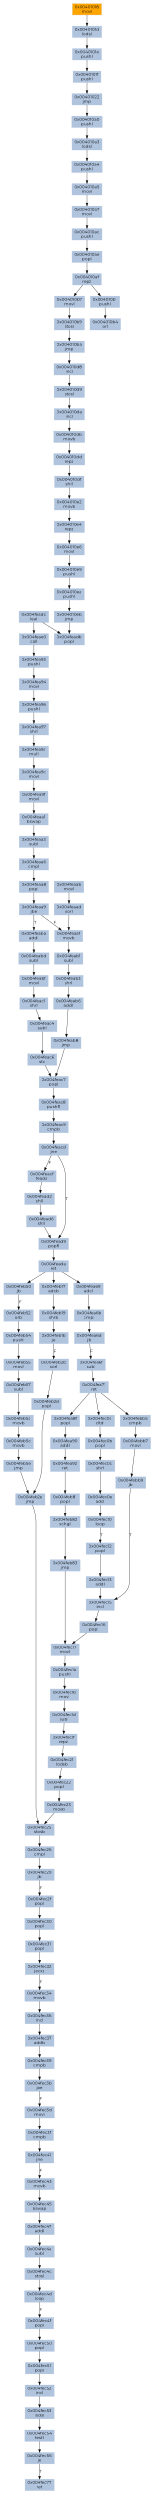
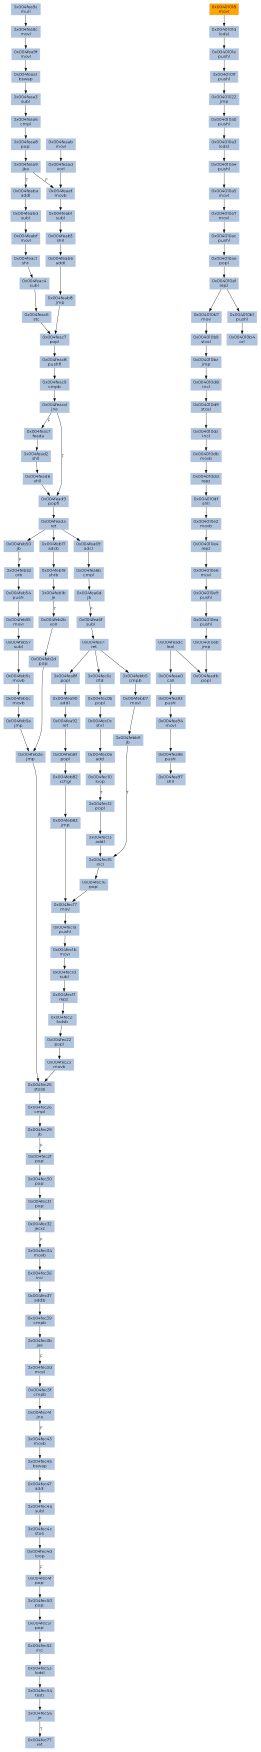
edge "0x004fea97 shrl" -> "0x004fea9a mull": removed
edge "0x004feb1b je" -> "0x004feb2b xorl": label "F" -> "T"
